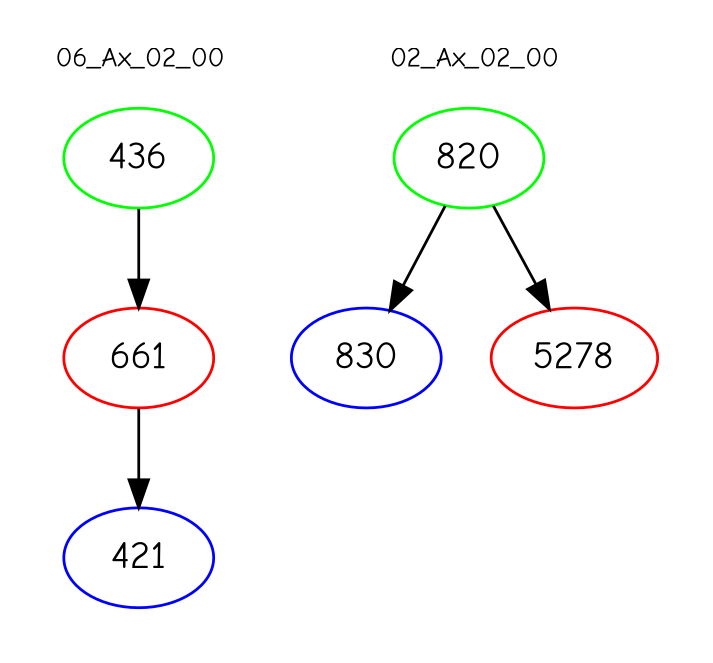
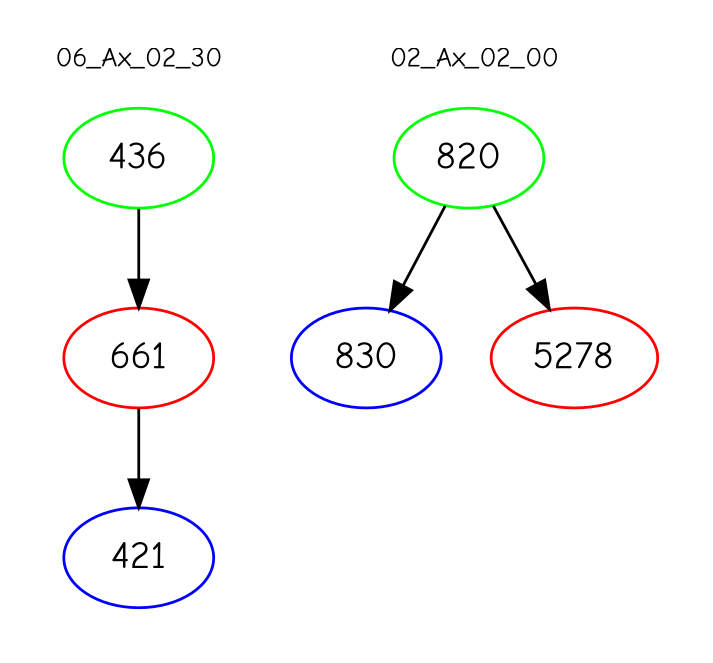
cluster "06_Ax_02_00": label "06_Ax_02_00" -> "06_Ax_02_30"
